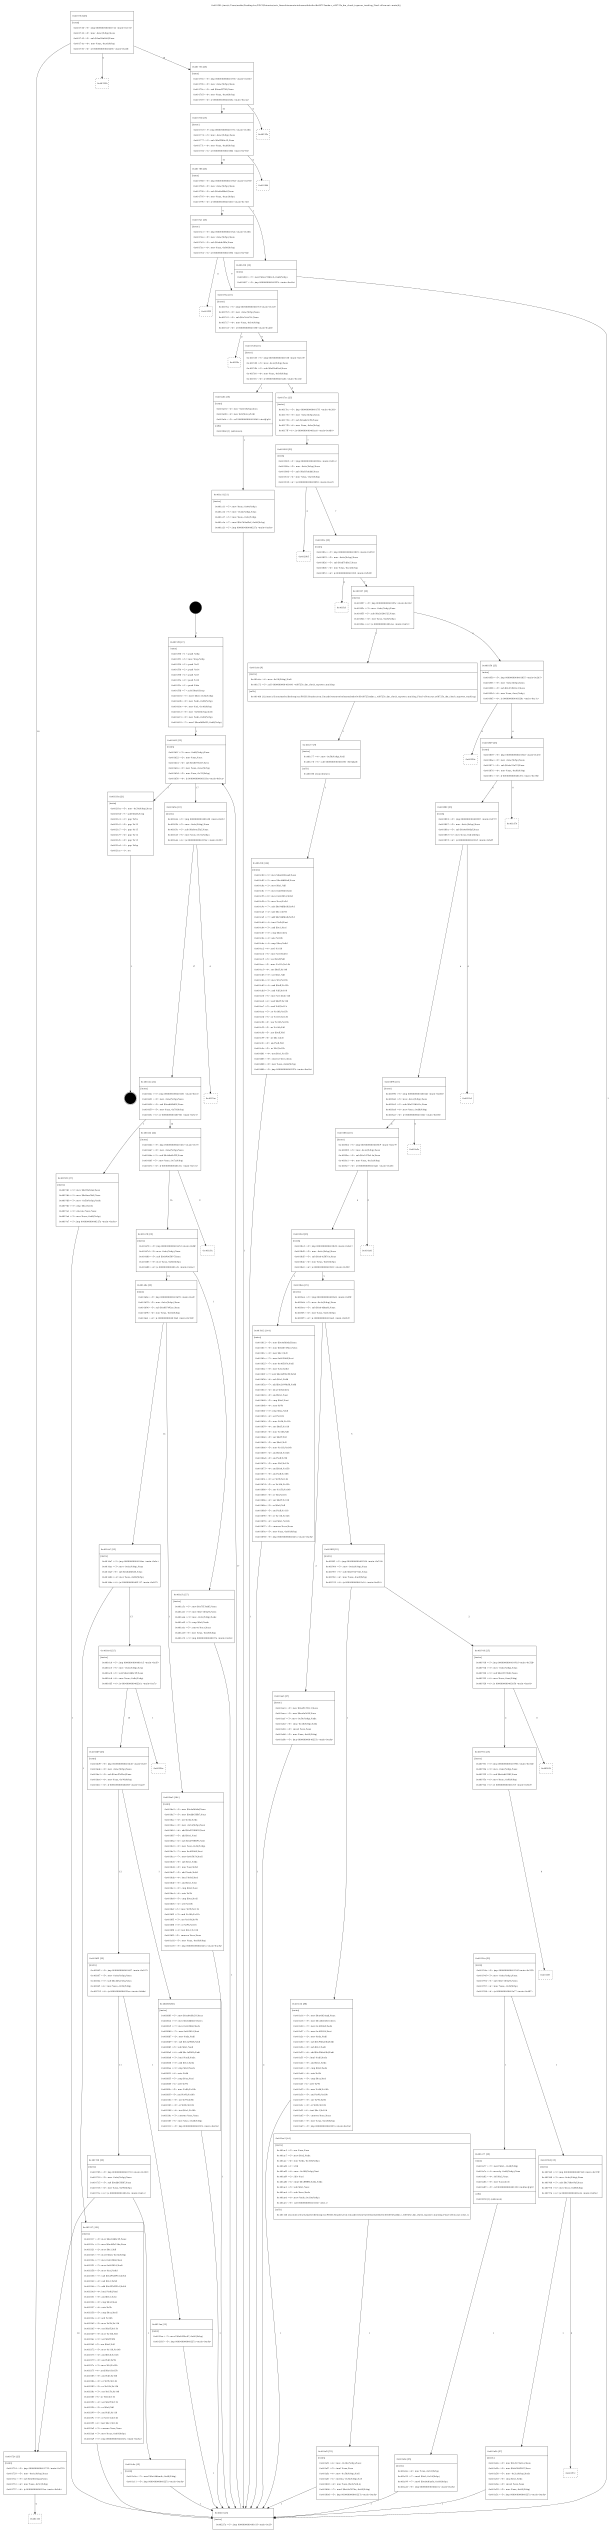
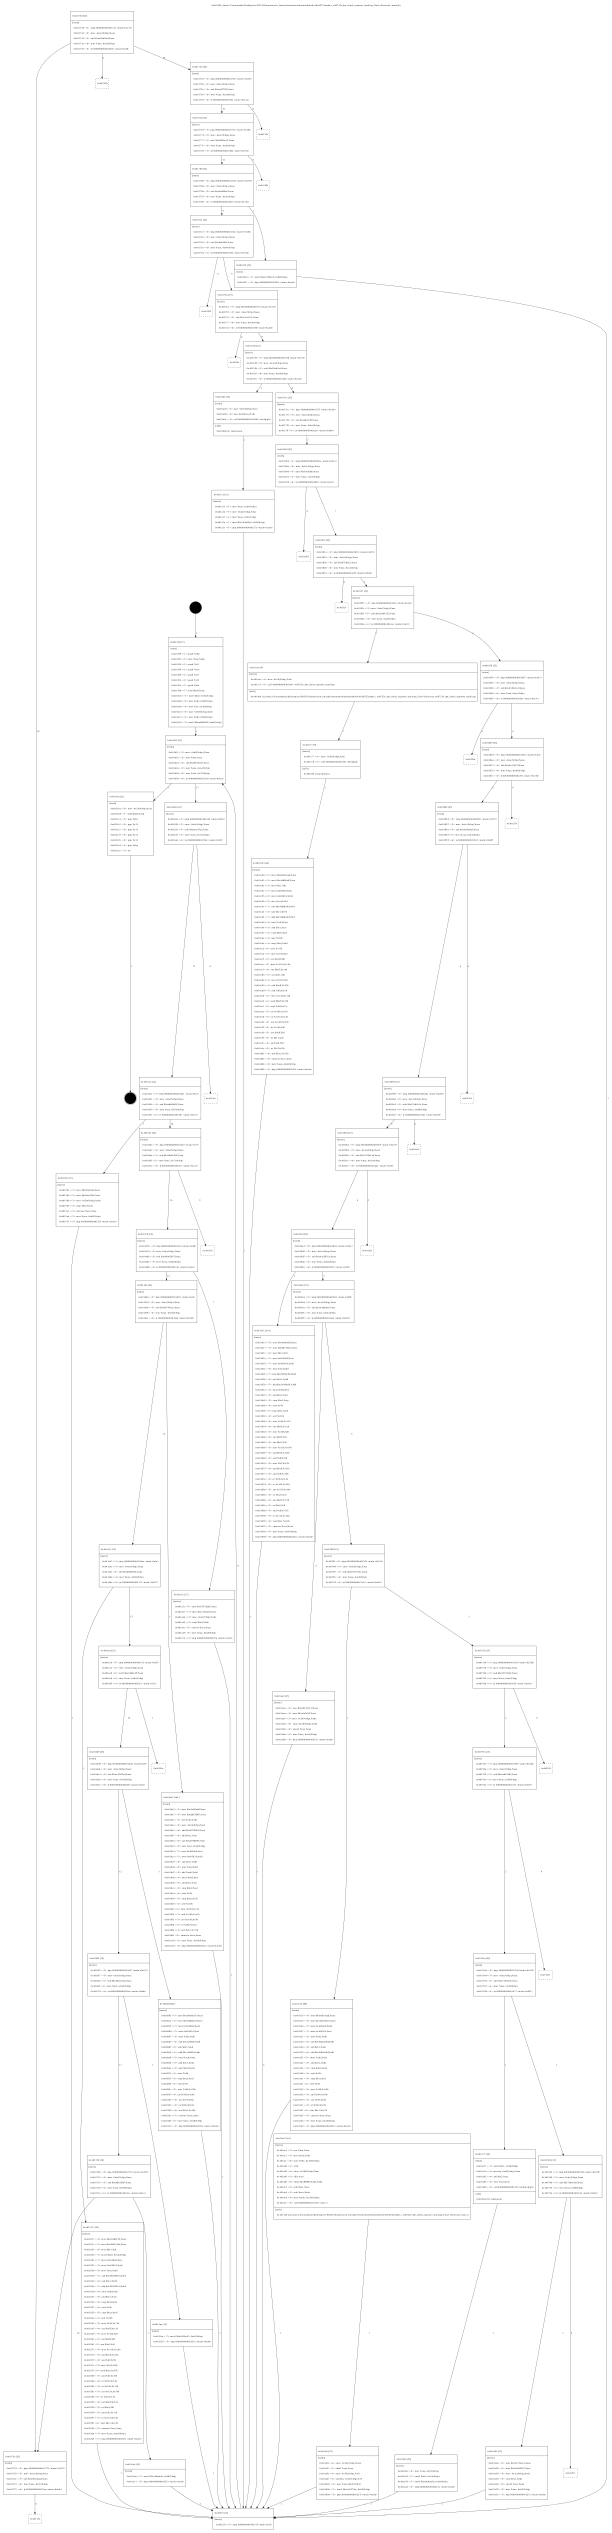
edge "0x401931 [25]" -> "0x40194a [25]": added, label "2"
